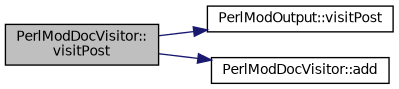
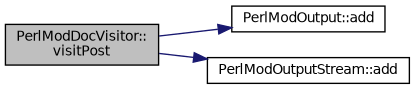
node "PerlModOutput::visitPost": label "PerlModOutput::visitPost" -> "PerlModOutput::add"
node "PerlModDocVisitor::add": label "PerlModDocVisitor::add" -> "PerlModOutputStream::add"
